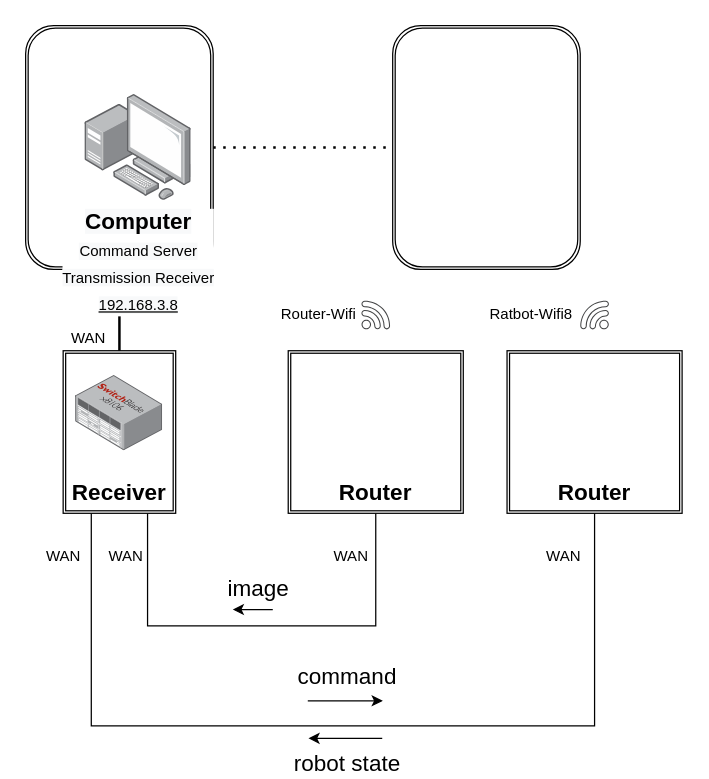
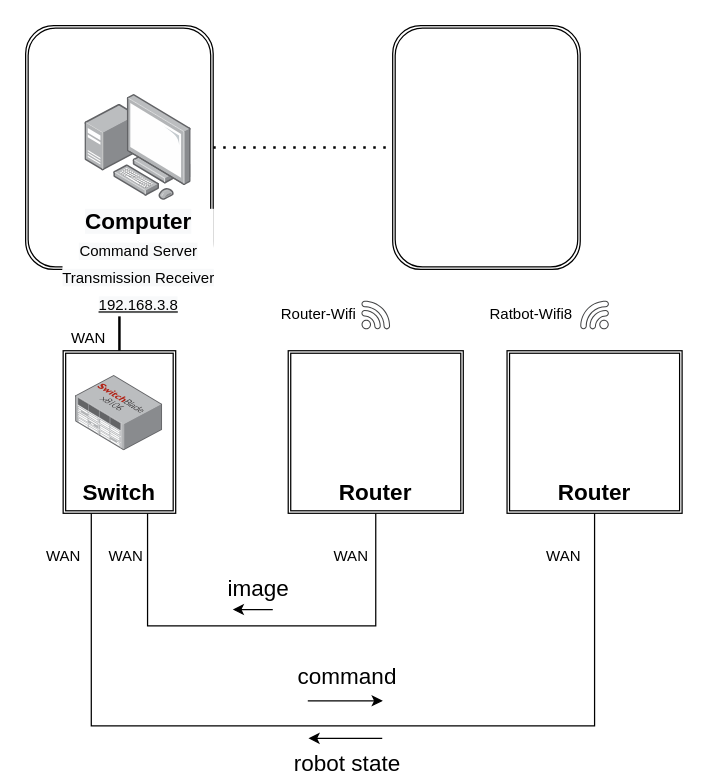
node "Receiver": label "Receiver" -> "Switch"
